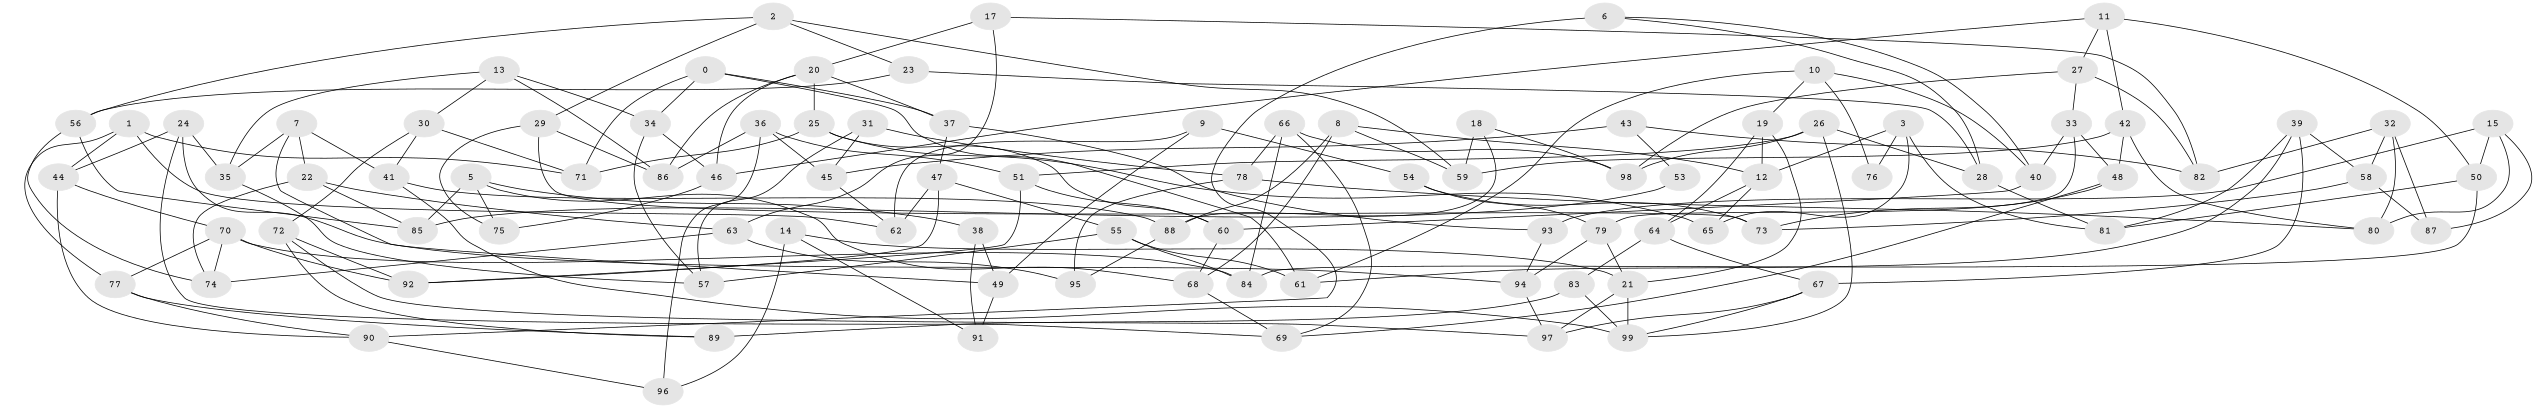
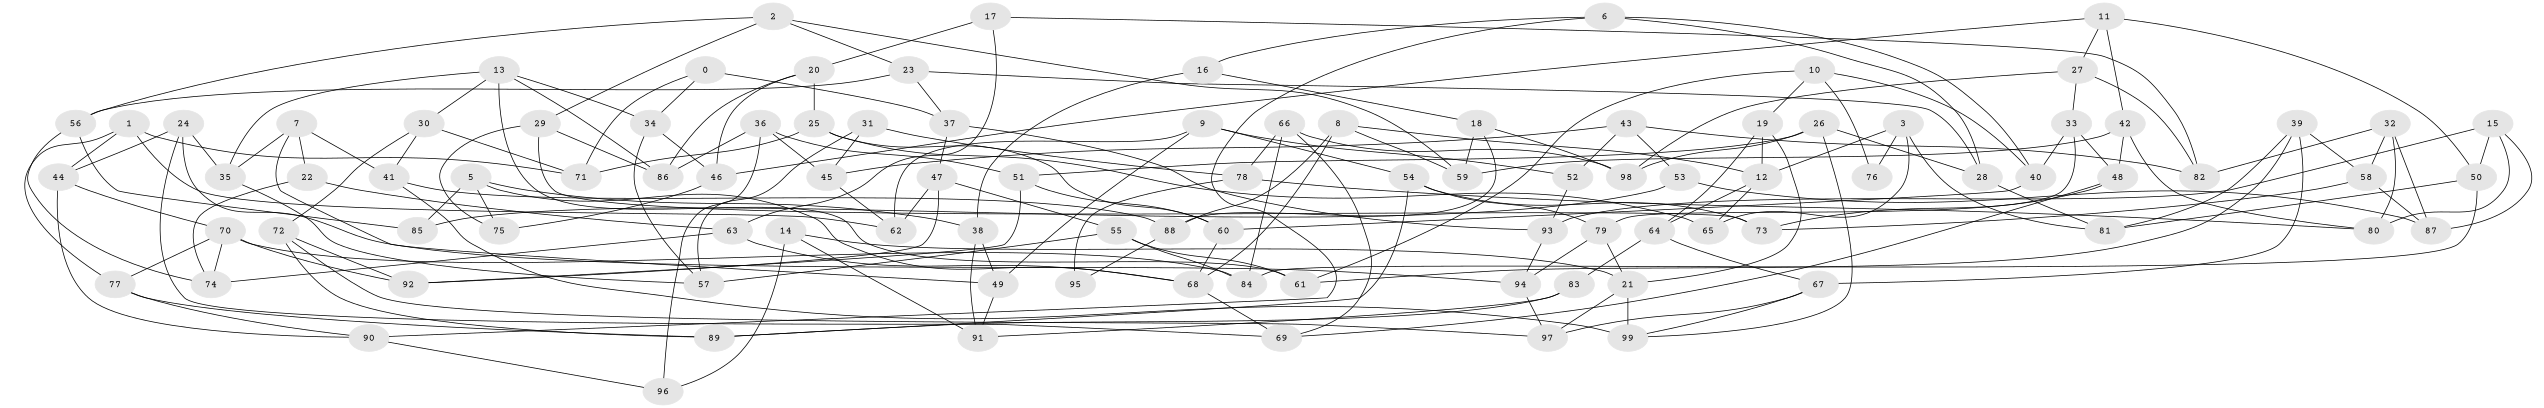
node "16": added
edge "20" -- "37": now "23" -- "37"
edge "0" -- "61": now "13" -- "61"
node "52": added
edge "53" -- "87": added
edge "22" -- "85": removed
edge "63" -- "95": now "63" -- "68"
edge "83" -- "99": now "83" -- "91"
edge "54" -- "89": added
